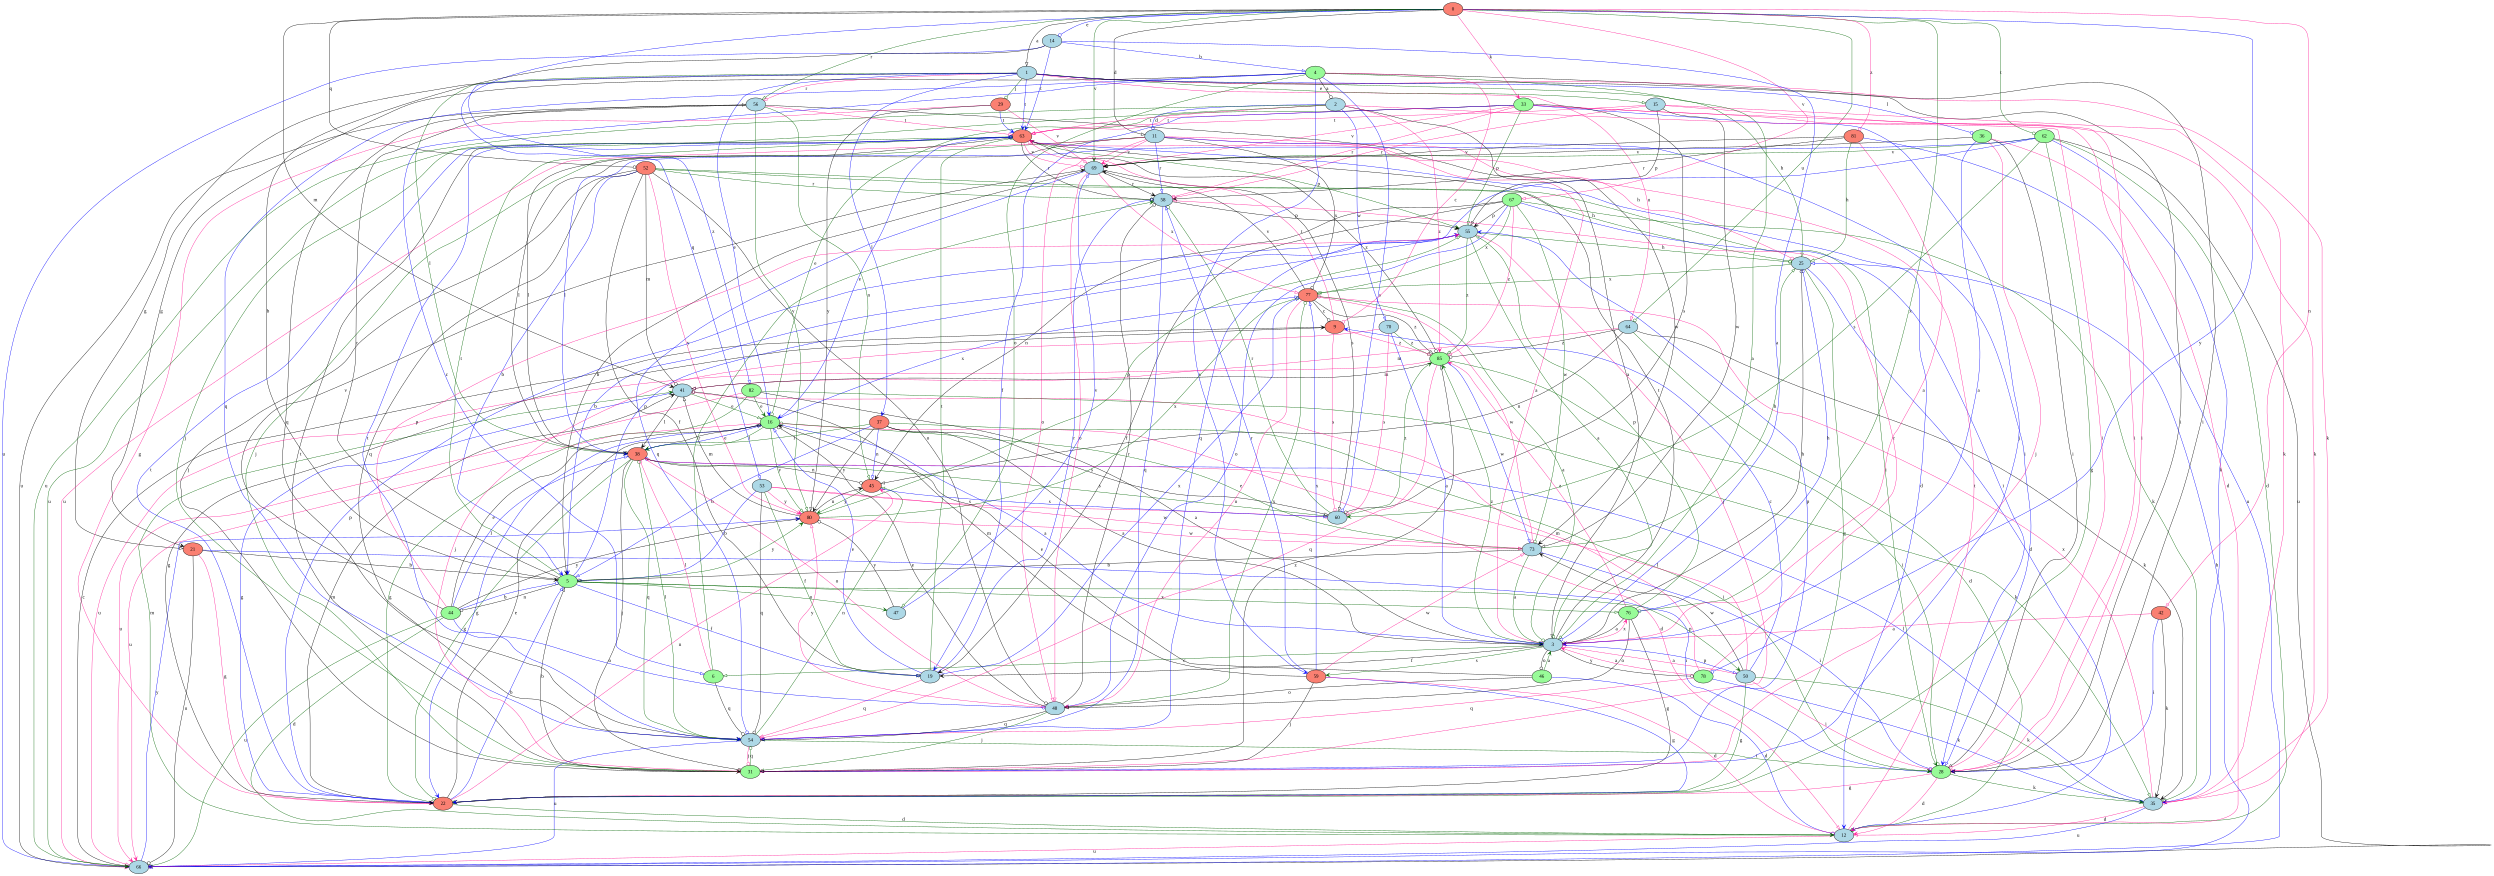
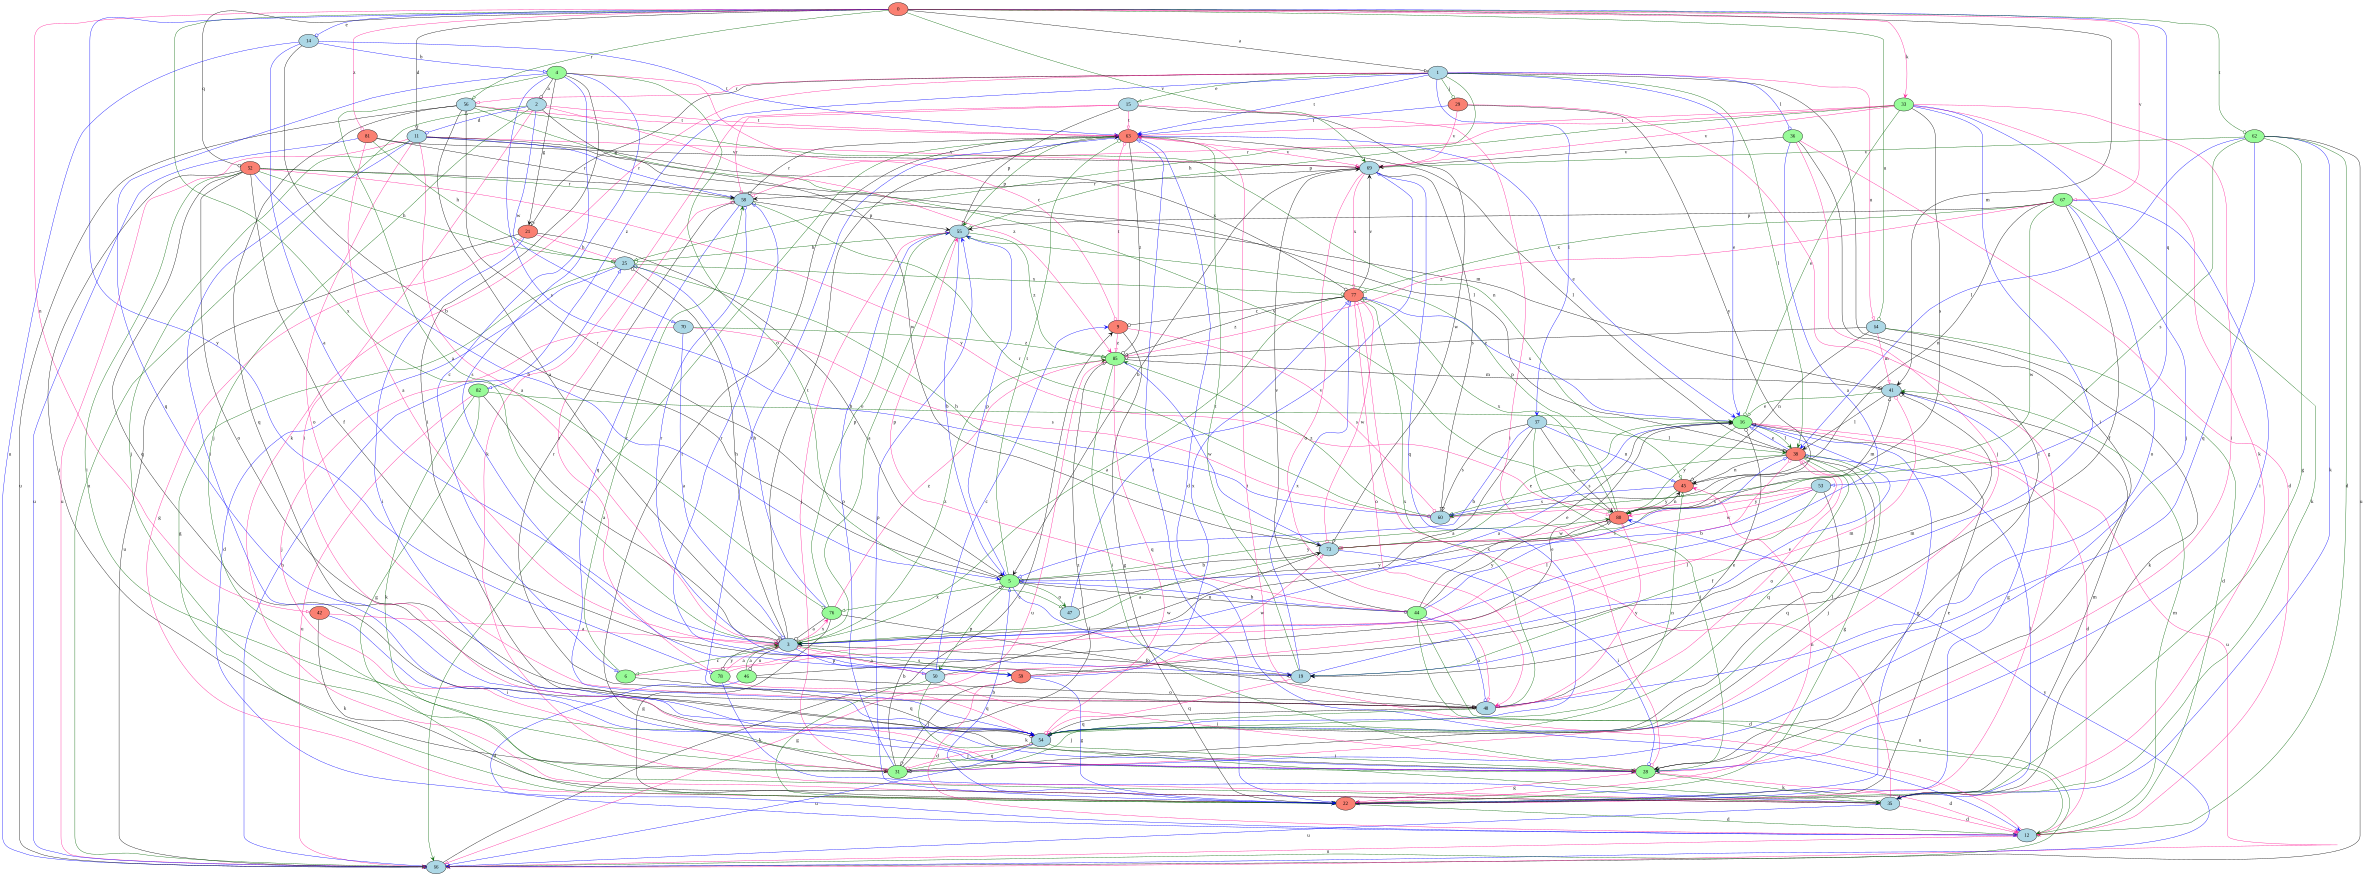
edge "11" -> "25": now "21" -> "25"
node "37": fillcolor salmon -> lightblue
